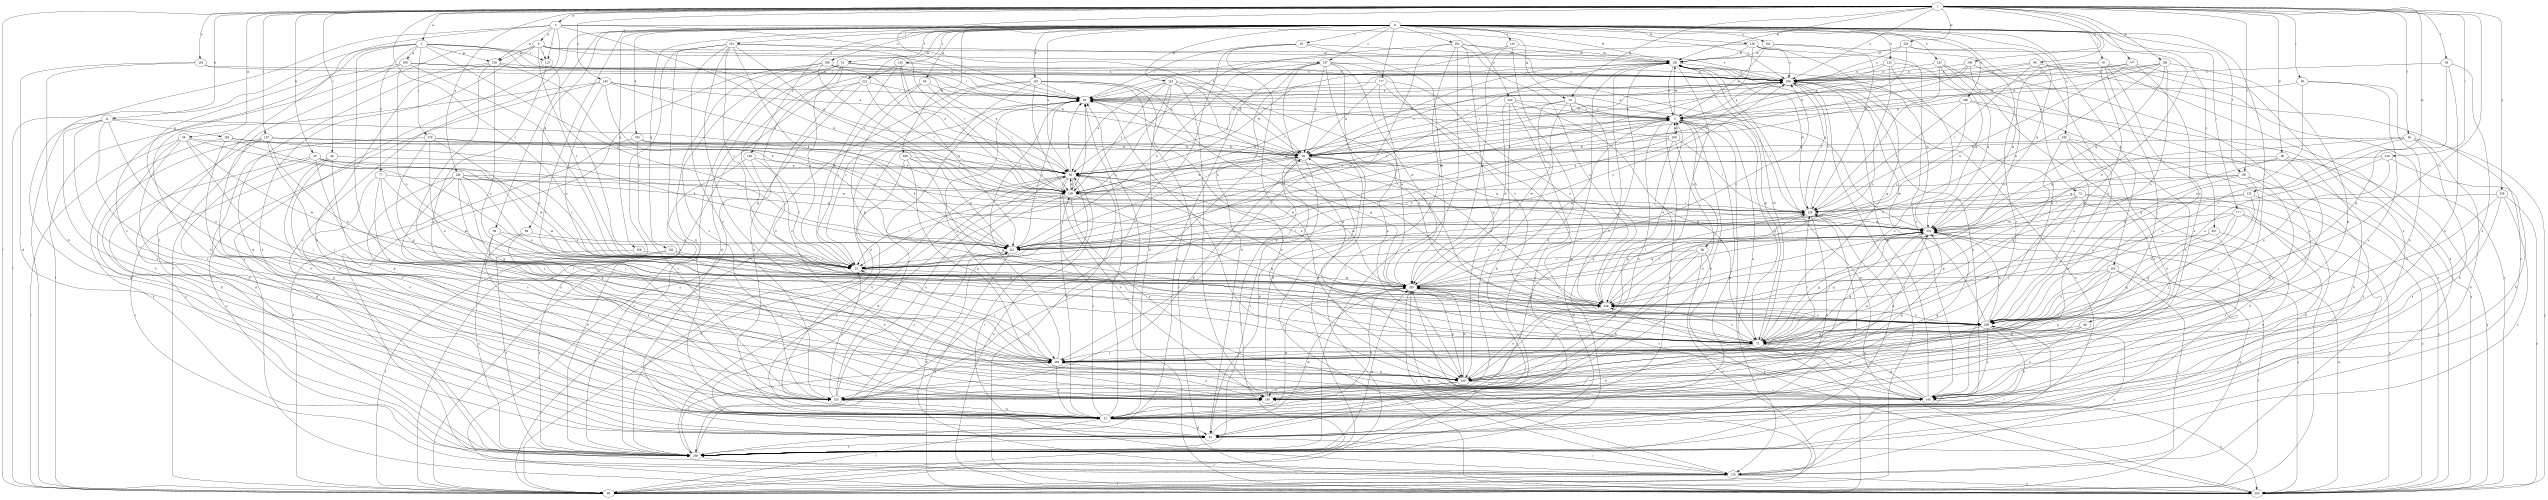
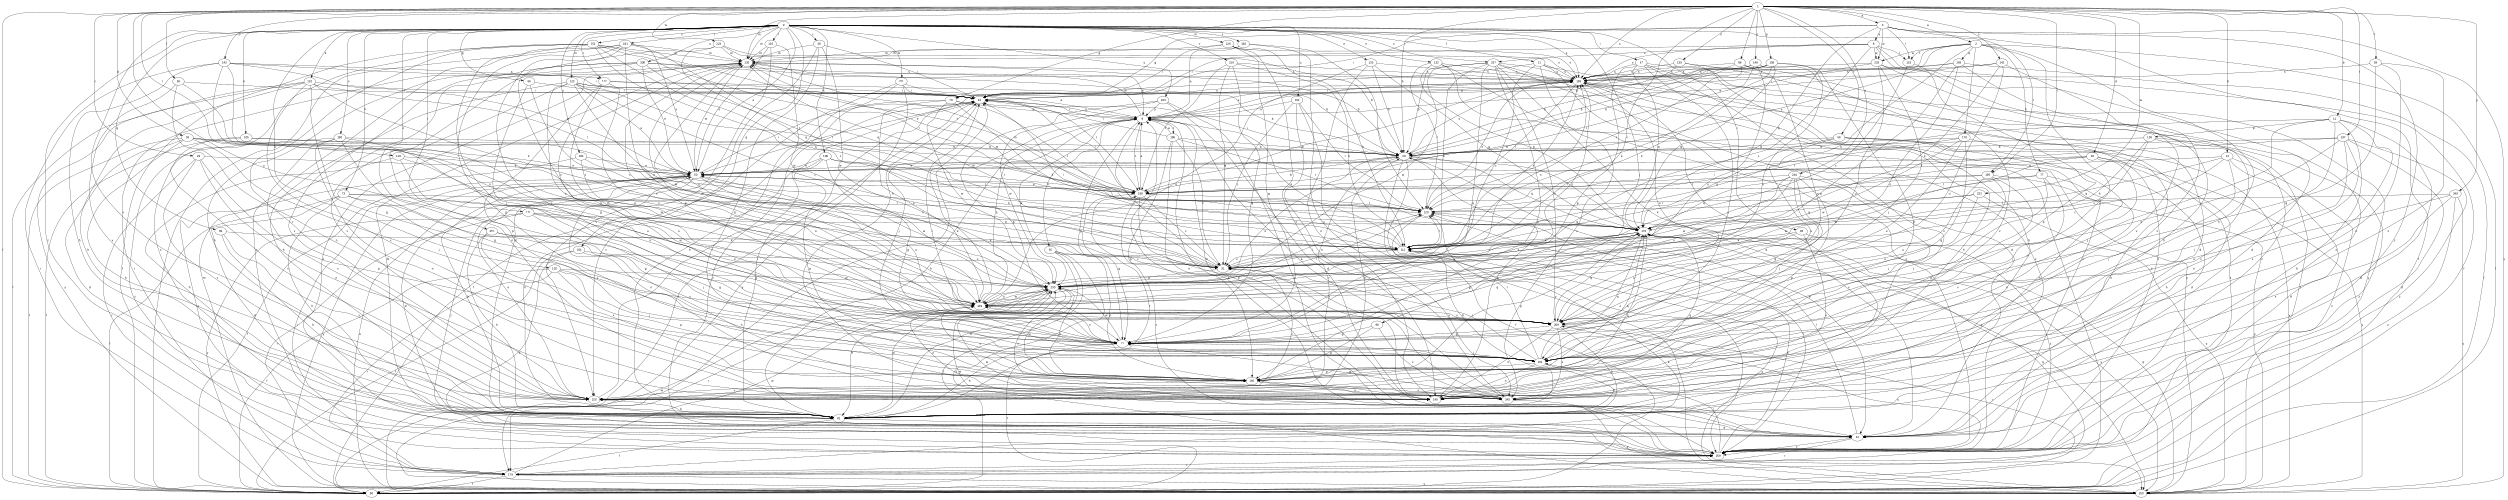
edge "143" -> "9": now "143" -> "177"
edge "66" -> "199": now "108" -> "199"
node "168": removed
